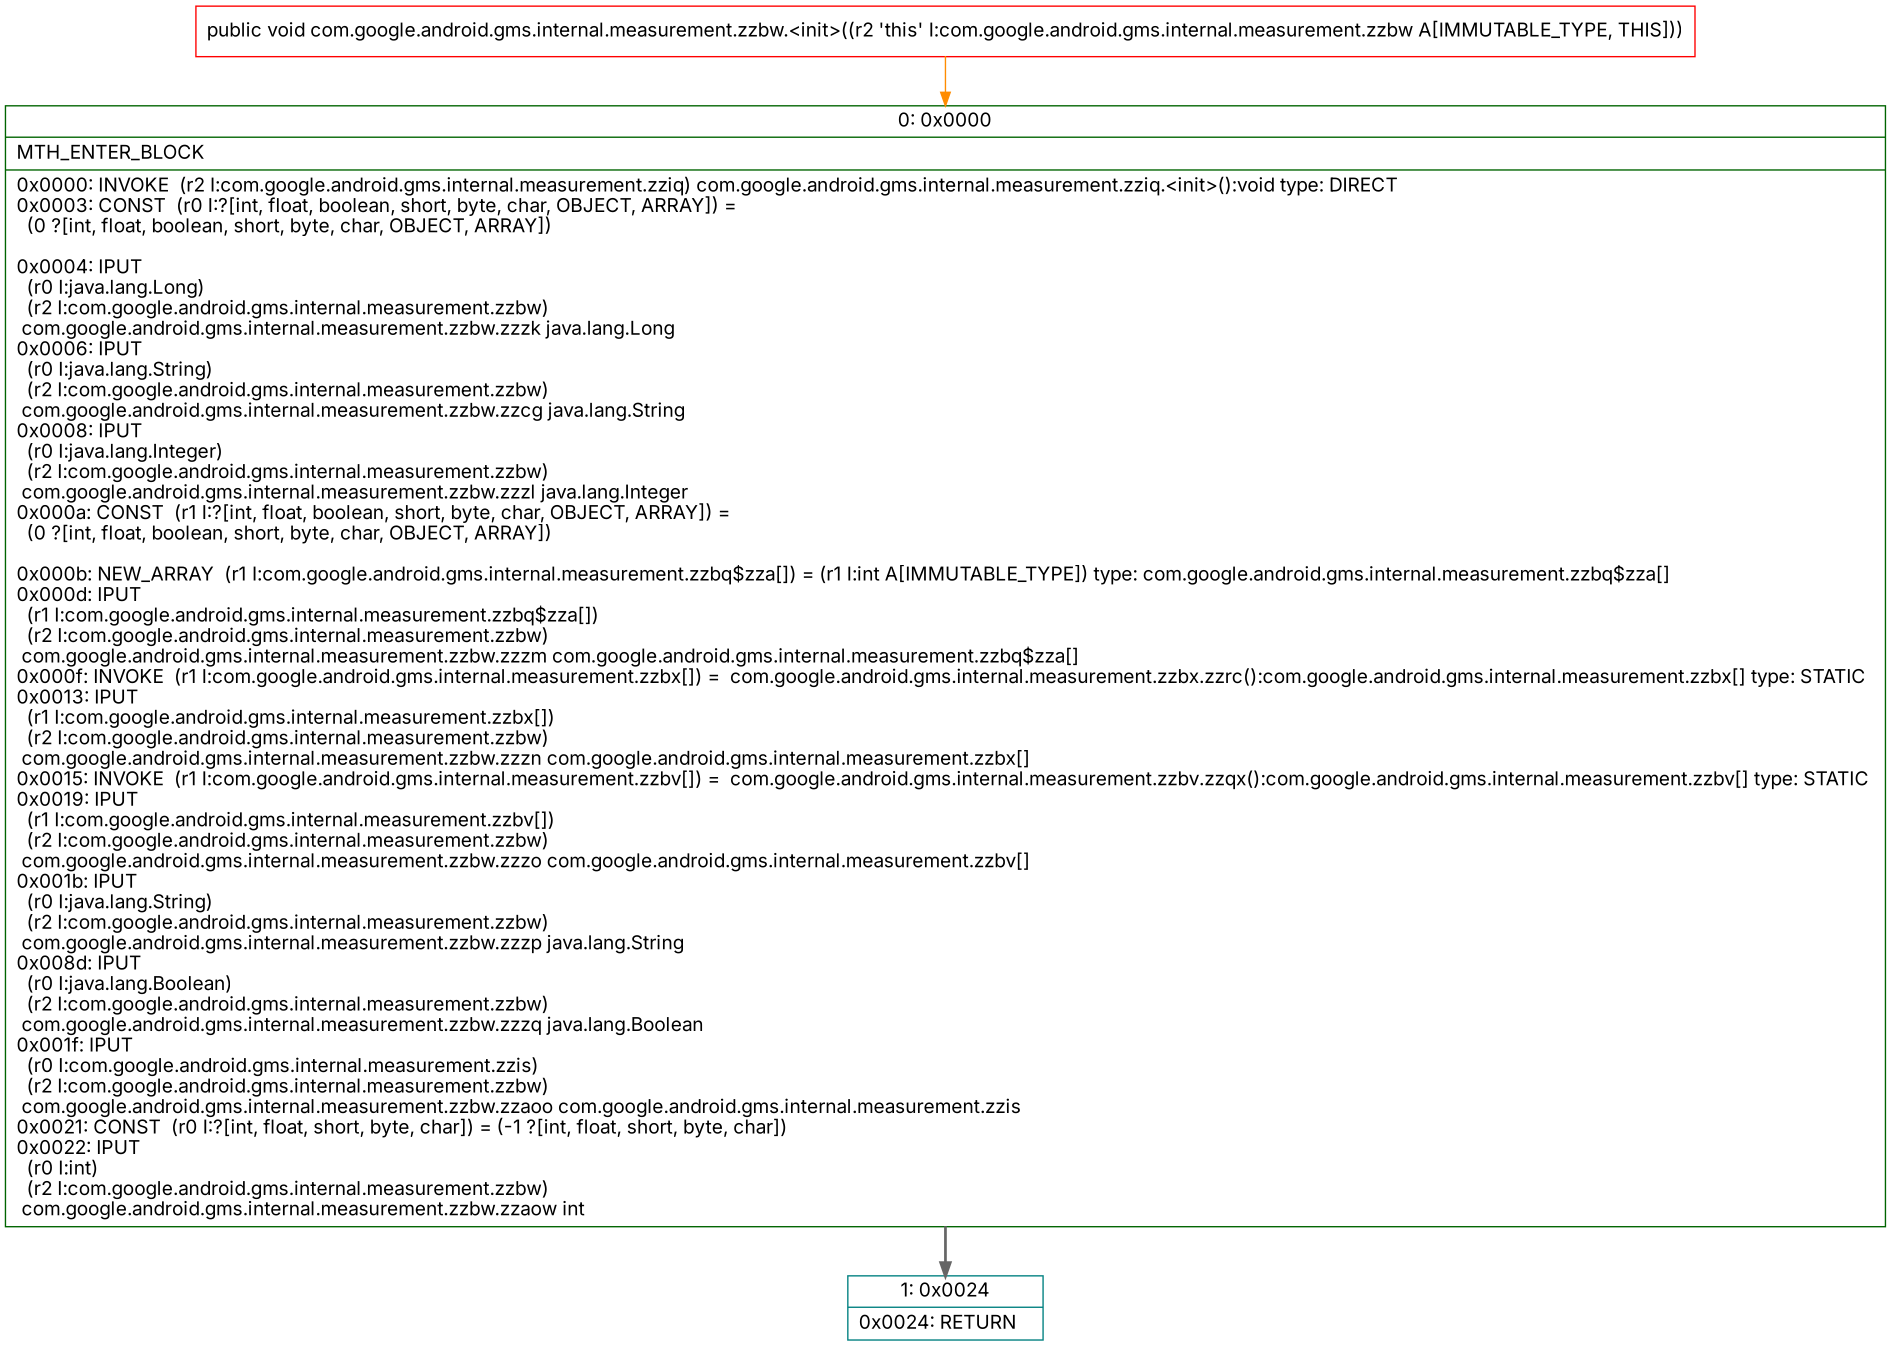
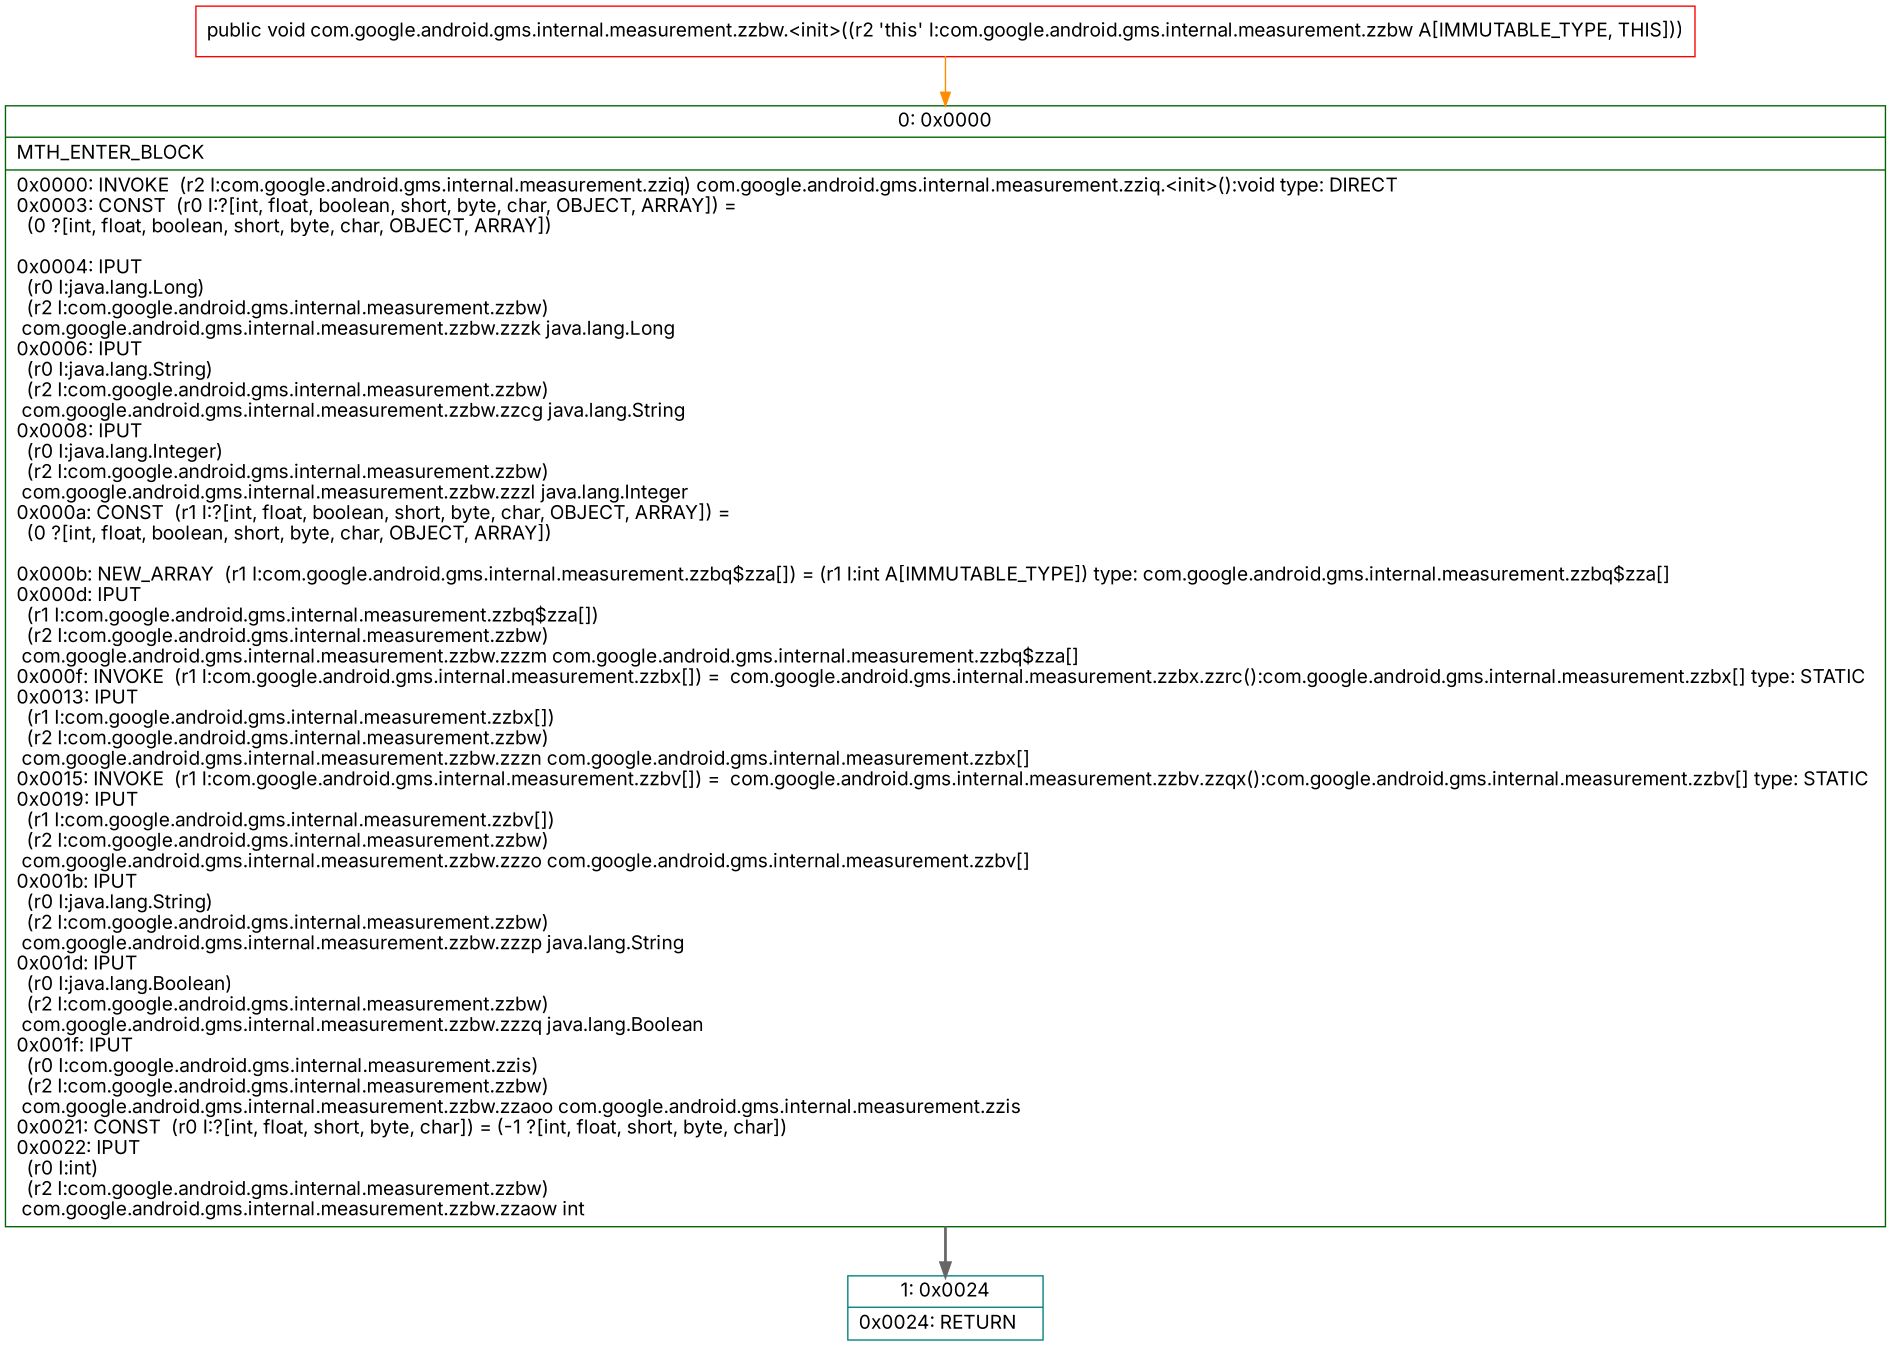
node "0: 0x0000": text "0x008d: IPUT" -> "0x001d: IPUT"
